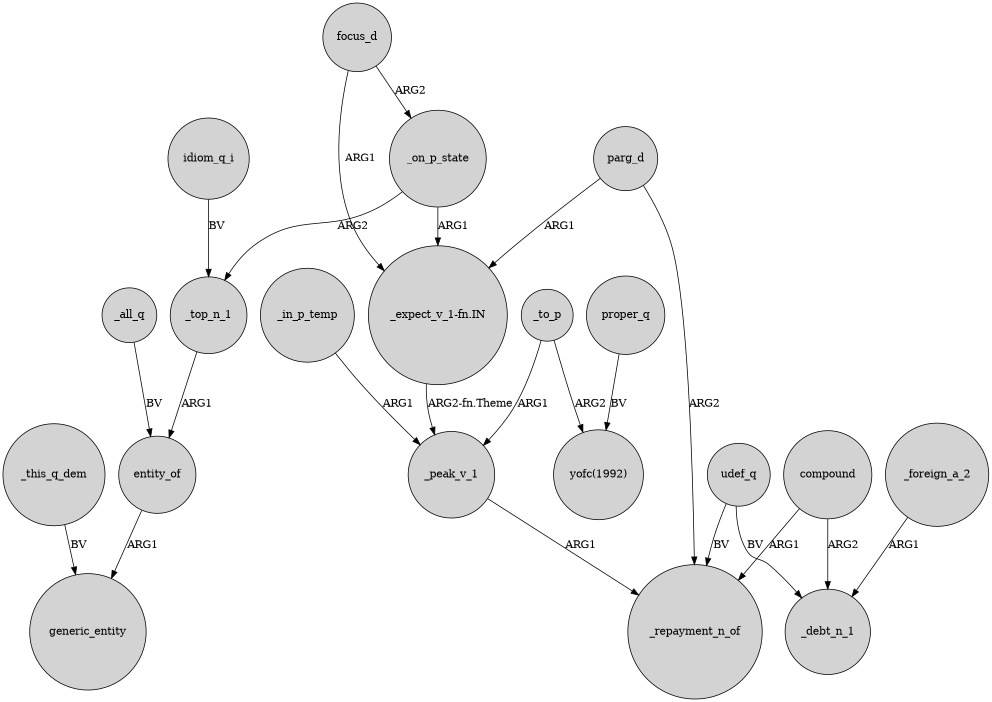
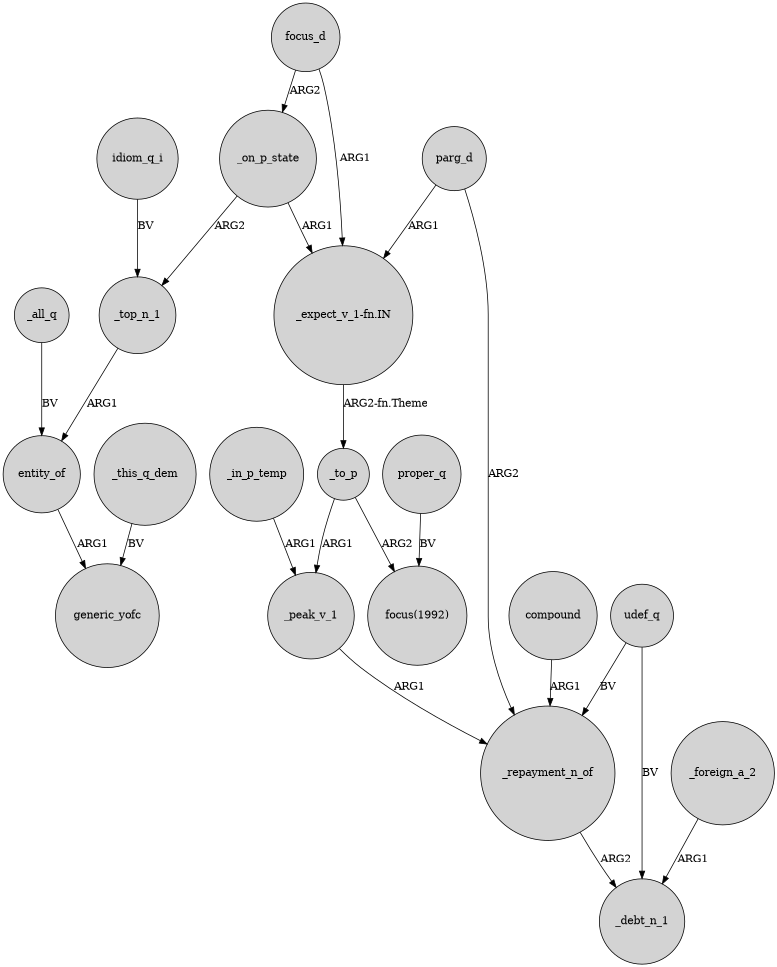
edge "_expect_v_1-fn.IN" -> "_peak_v_1": now "_expect_v_1-fn.IN" -> "_to_p"
node "yofc(1992)": label "yofc(1992)" -> "focus(1992)"
edge "compound" -> "_debt_n_1": now "_repayment_n_of" -> "_debt_n_1"
node "generic_entity": label "generic_entity" -> "generic_yofc"
